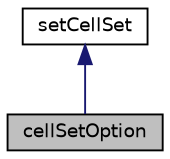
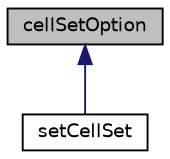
edge "cellSetOption" -> "setCellSet": reversed
